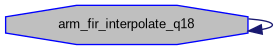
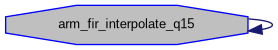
node "arm_fir_interpolate_q18": label "arm_fir_interpolate_q18" -> "arm_fir_interpolate_q15"
